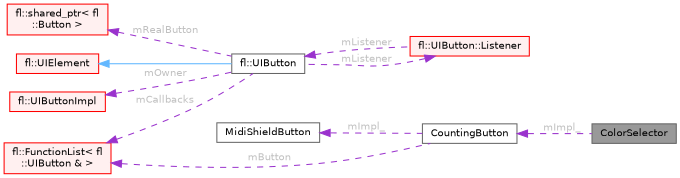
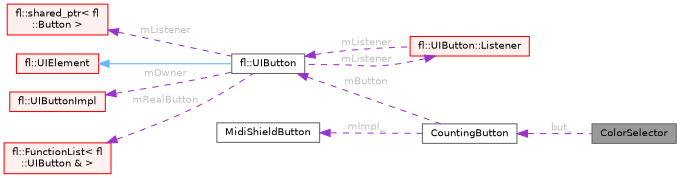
edge "fl::UIButton" -> "fl::shared_ptr< fl ::Button >": label " mRealButton" -> " mListener"
edge "fl::UIButton" -> "fl::FunctionList< fl ::UIButton & >": label " mCallbacks" -> " mRealButton"
edge "ColorSelector" -> "CountingButton": label " mImpl_" -> " but_"
edge "CountingButton" -> "fl::FunctionList< fl ::UIButton & >": now "CountingButton" -> "fl::UIButton"
